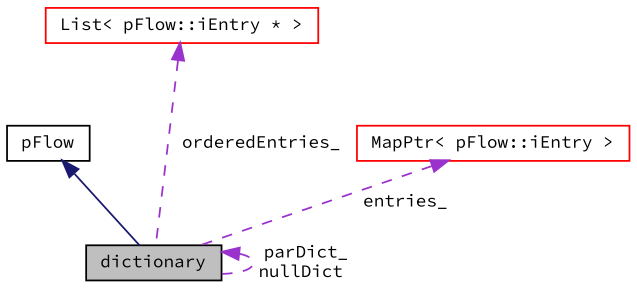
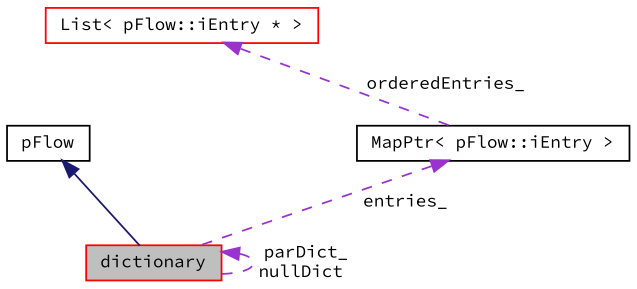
node "MapPtr< pFlow::iEntry >": color red -> black
edge "dictionary" -> "List< pFlow::iEntry * >": now "MapPtr< pFlow::iEntry >" -> "List< pFlow::iEntry * >"
node "dictionary": color black -> red
